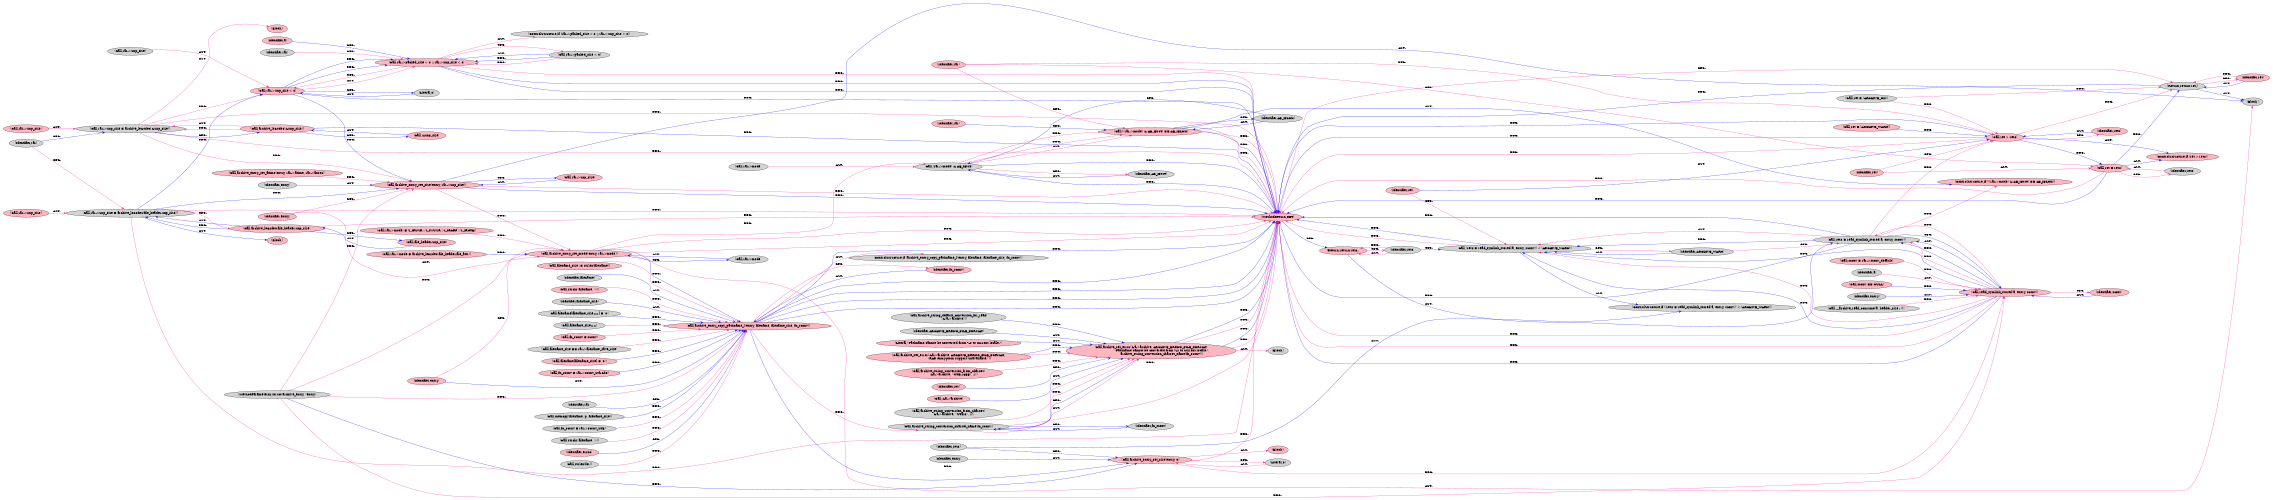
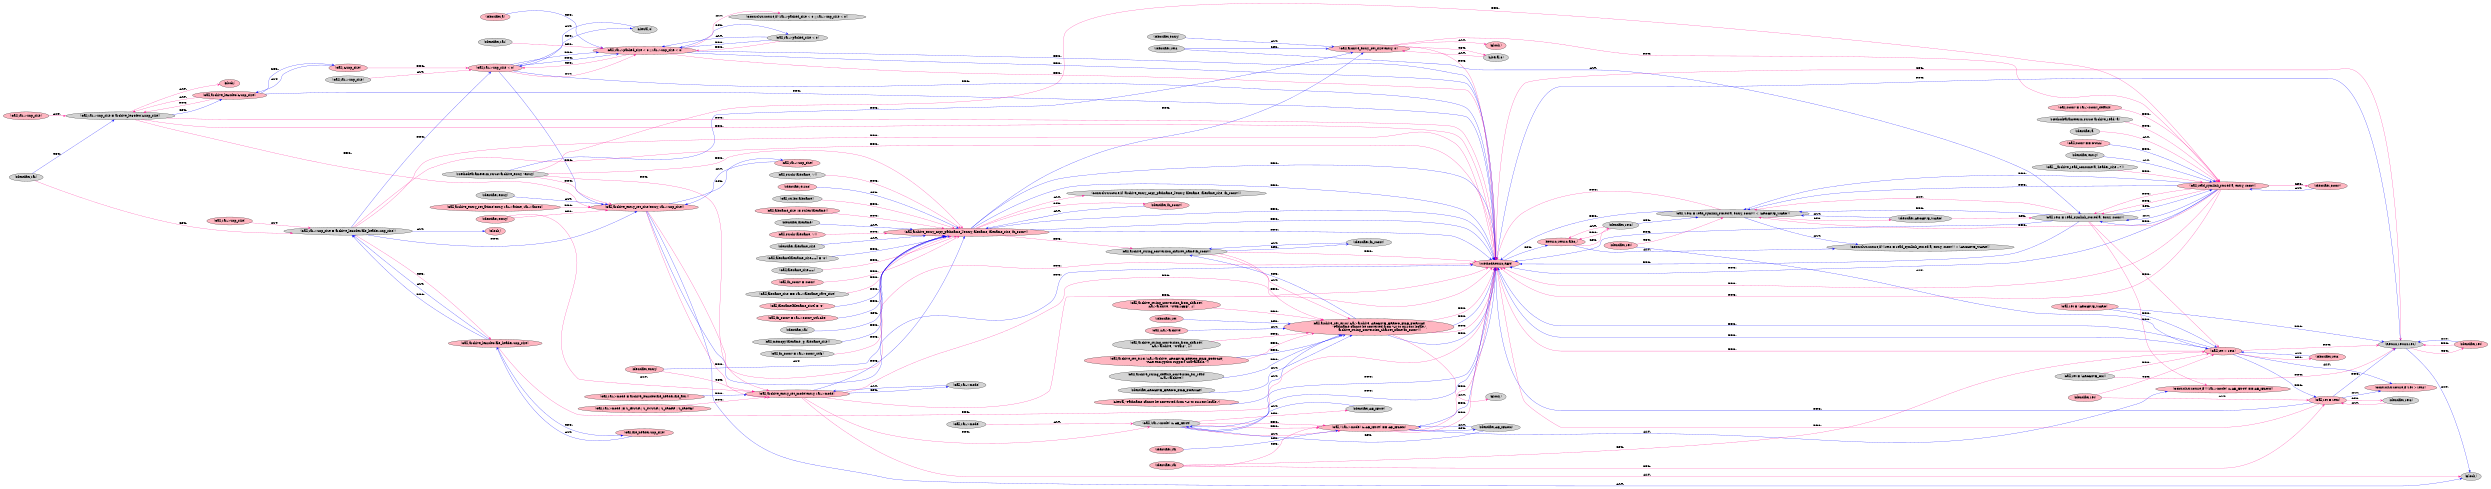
edge "(Call,rar->packed_size < 0 || rar->unp_size < 0)" -> "(Call,rar->packed_size < 0)": color deeppink -> blue
edge "(Call,rar->unp_size = archive_le64dec(&unp_size))" -> "(Call,rar->unp_size < 0)": now "(Call,&unp_size)" -> "(Call,rar->unp_size < 0)"
node "(MethodParameterIn,struct archive_read *a)": added
node "(Return,return ret2;)": label "(Return,return ret2;)" -> "(Return,return file2;)"
edge "(Call,ret = (ARCHIVE_WARN))" -> "(Return,return ret;)": added, label "DDG:"
node "(Call,strlen(for))": label "(Call,strlen(for))" -> "(Call,strlen(filename))"
